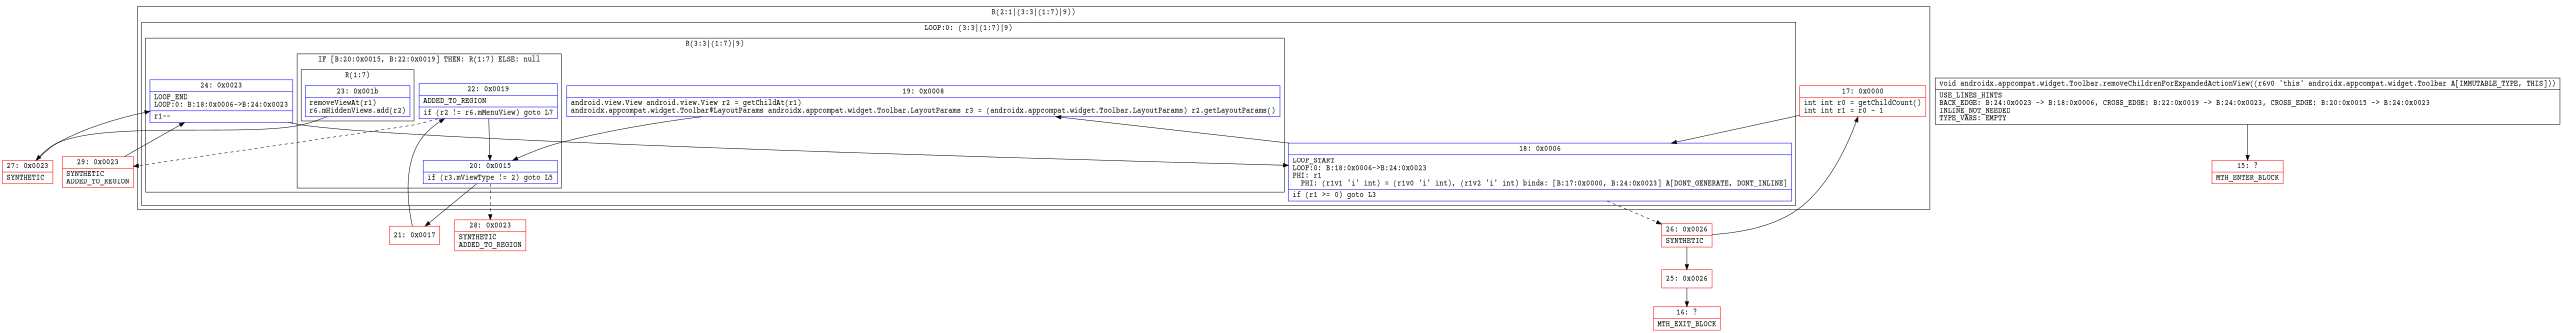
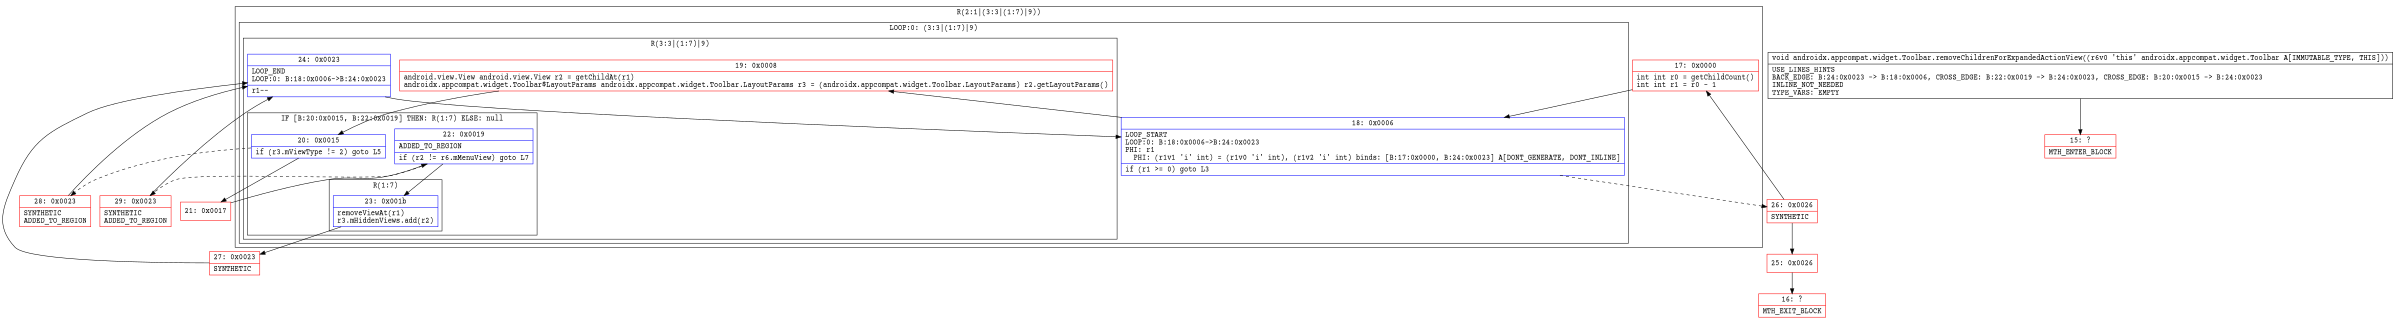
node "19: 0x0008": color blue -> red
node "23: 0x001b": text "r6.mHiddenViews.add(r2)" -> "r3.mHiddenViews.add(r2)"
edge "28: 0x0023" -> "24: 0x0023": added
edge "22: 0x0019" -> "20: 0x0015": now "22: 0x0019" -> "23: 0x001b"
